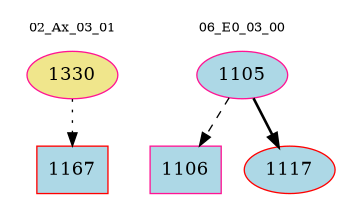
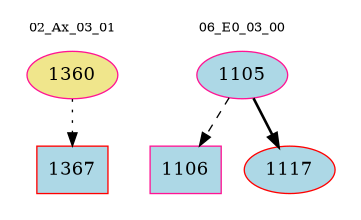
node "1330": label "1330" -> "1360"
node "1167": label "1167" -> "1367"
